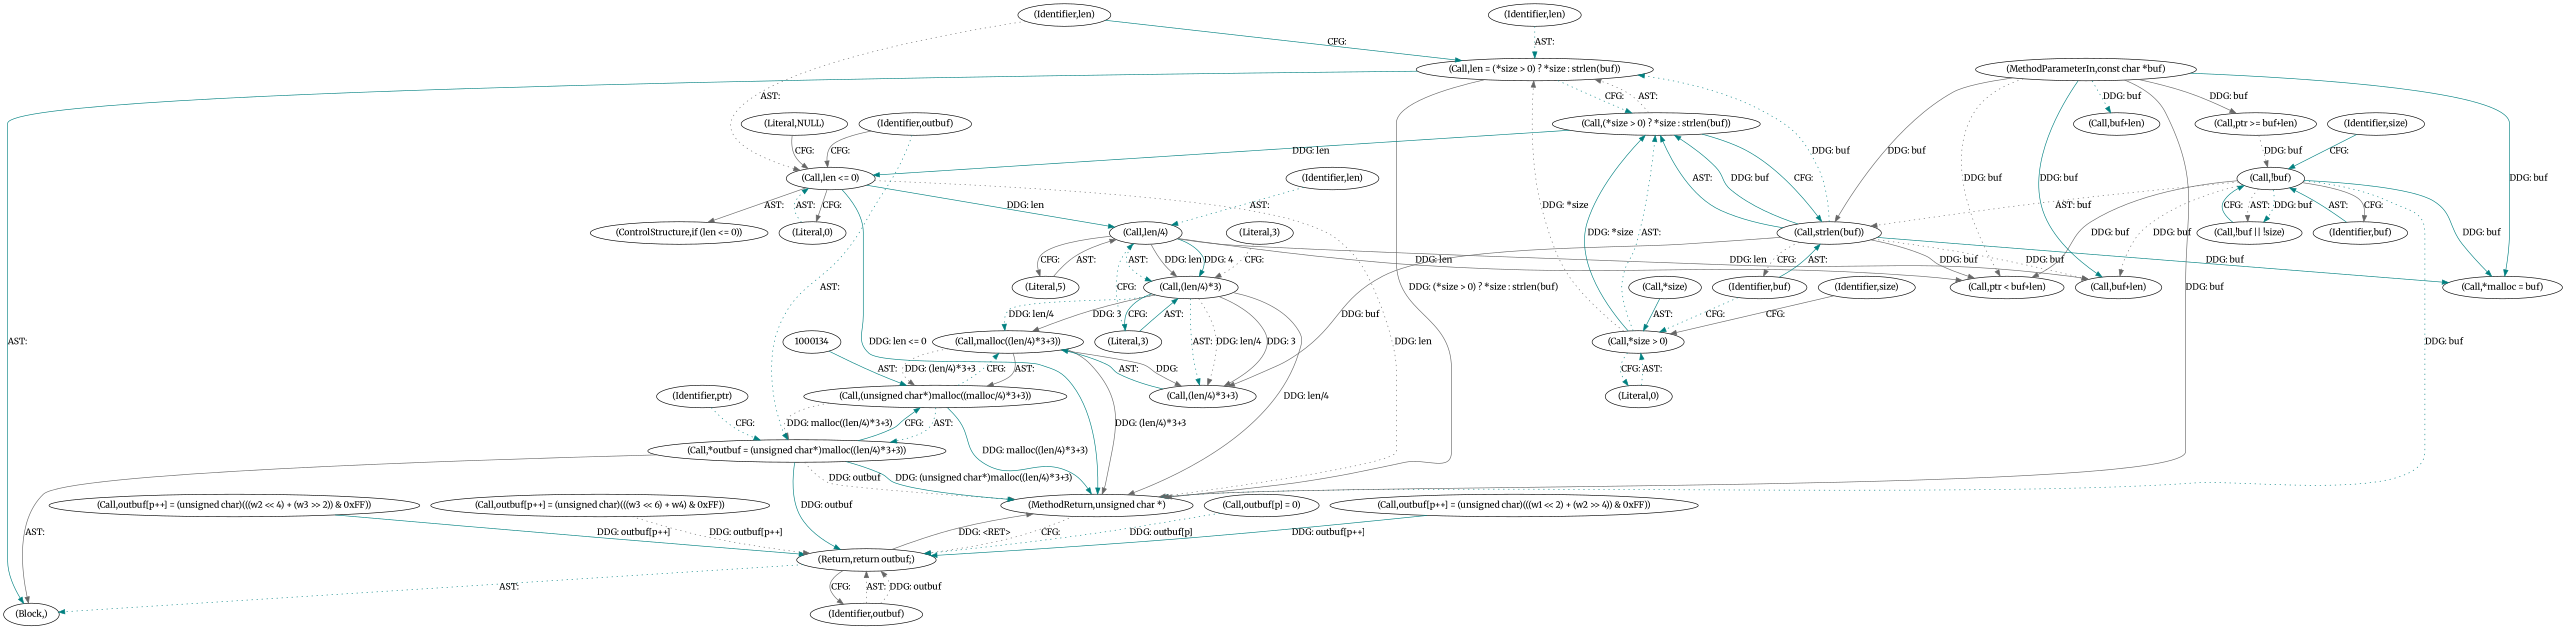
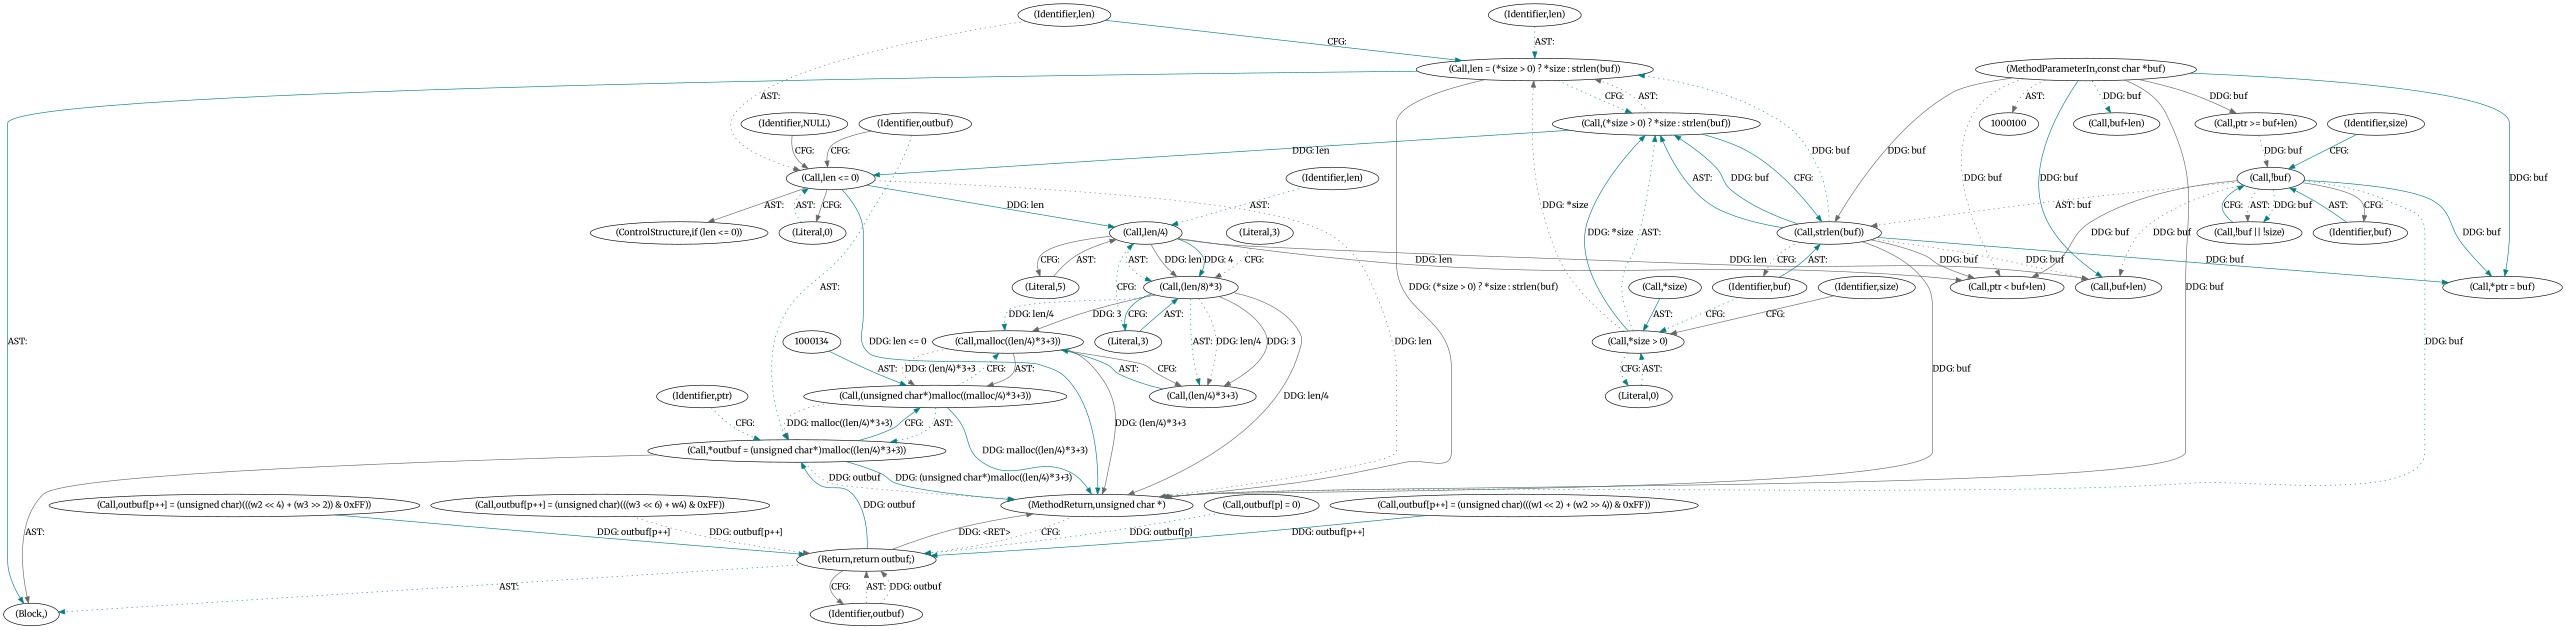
node "(Literal,NULL)": label "(Literal,NULL)" -> "(Identifier,NULL)"
node "1000100": added
edge "(Call,strlen(buf))" -> "(Call,(len/4)*3+3)": now "(Call,strlen(buf))" -> "(MethodReturn,unsigned char *)"
node "(Call,(len/4)*3)": label "(Call,(len/4)*3)" -> "(Call,(len/8)*3)"
node "(Call,*malloc = buf)": label "(Call,*malloc = buf)" -> "(Call,*ptr = buf)"
edge "(Call,malloc((len/4)*3+3))" -> "(Call,(len/4)*3+3)": label "DDG: " -> "CFG: "
edge "(Call,*outbuf = (unsigned char*)malloc((len/4)*3+3))" -> "(Return,return outbuf;)": reversed
